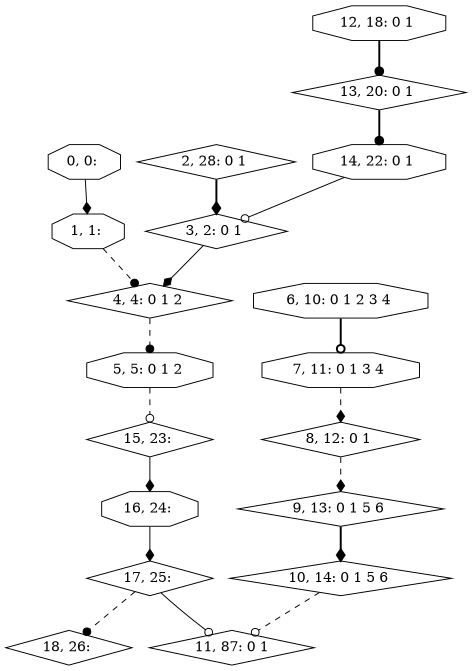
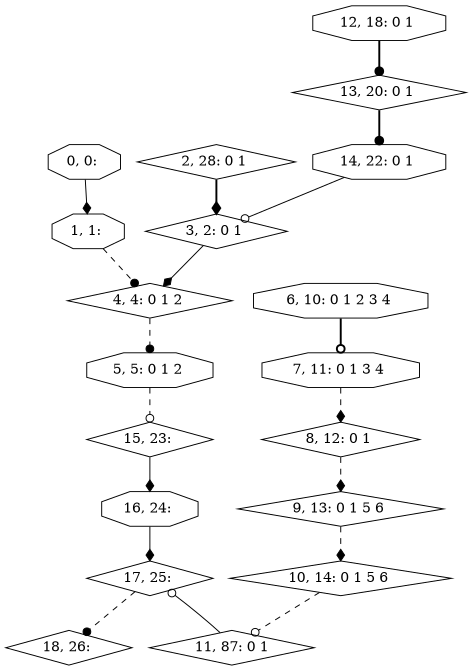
edge "9, 13: 0 1 5 6" -> "10, 14: 0 1 5 6": style bold -> dashed
edge "17, 25:" -> "11, 87: 0 1": reversed
